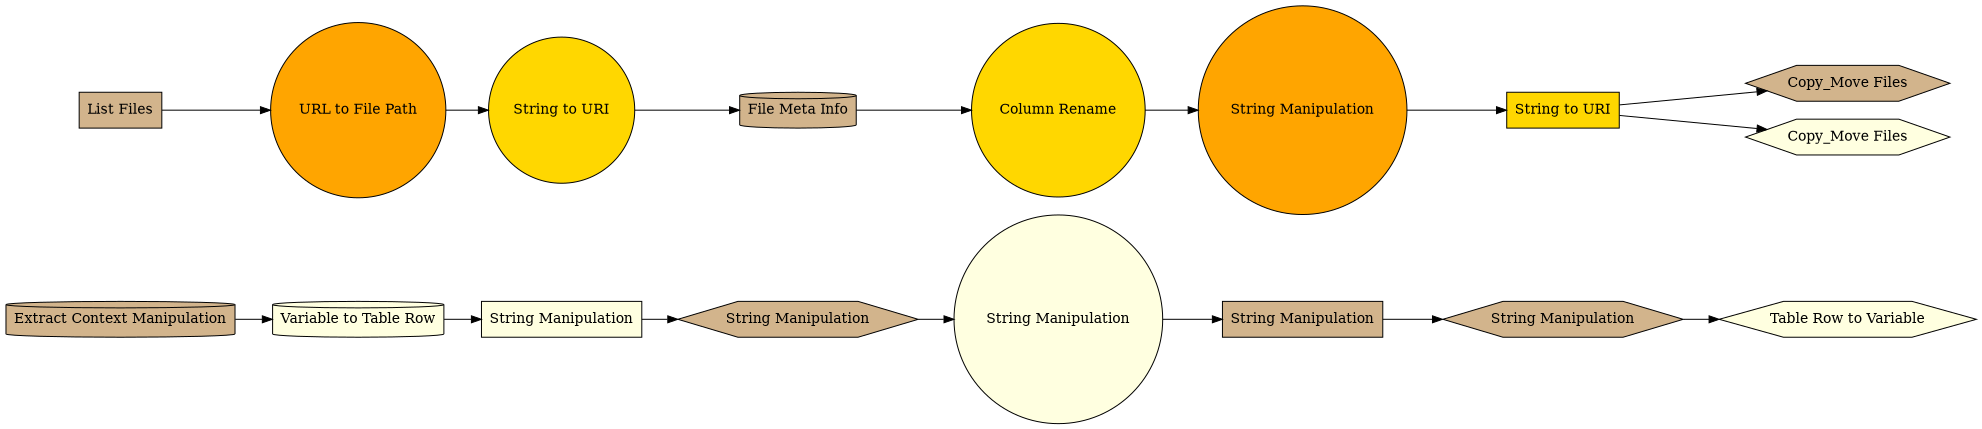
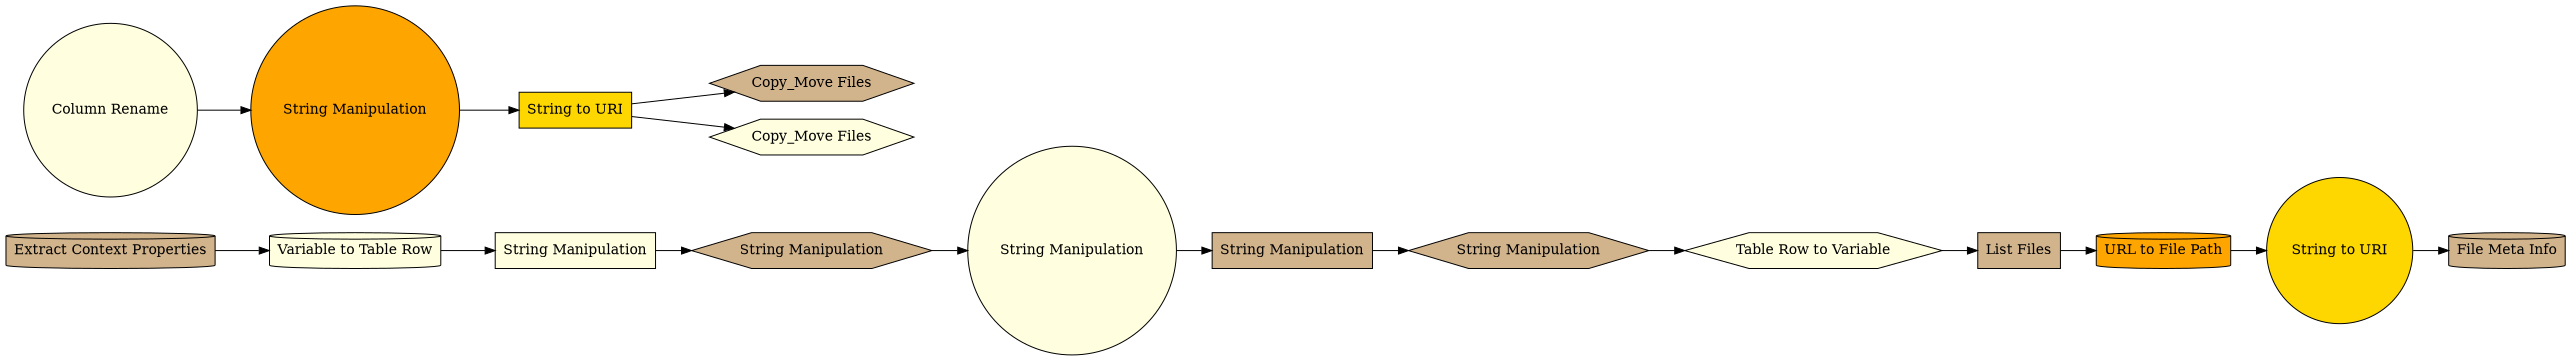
node "URL to File Path": shape circle -> cylinder
edge "File Meta Info" -> "Column Rename": removed
node "Column Rename": fillcolor gold -> lightyellow
edge "Table Row to Variable" -> "List Files": added
node "Extract Context Manipulation": label "Extract Context Manipulation" -> "Extract Context Properties"
